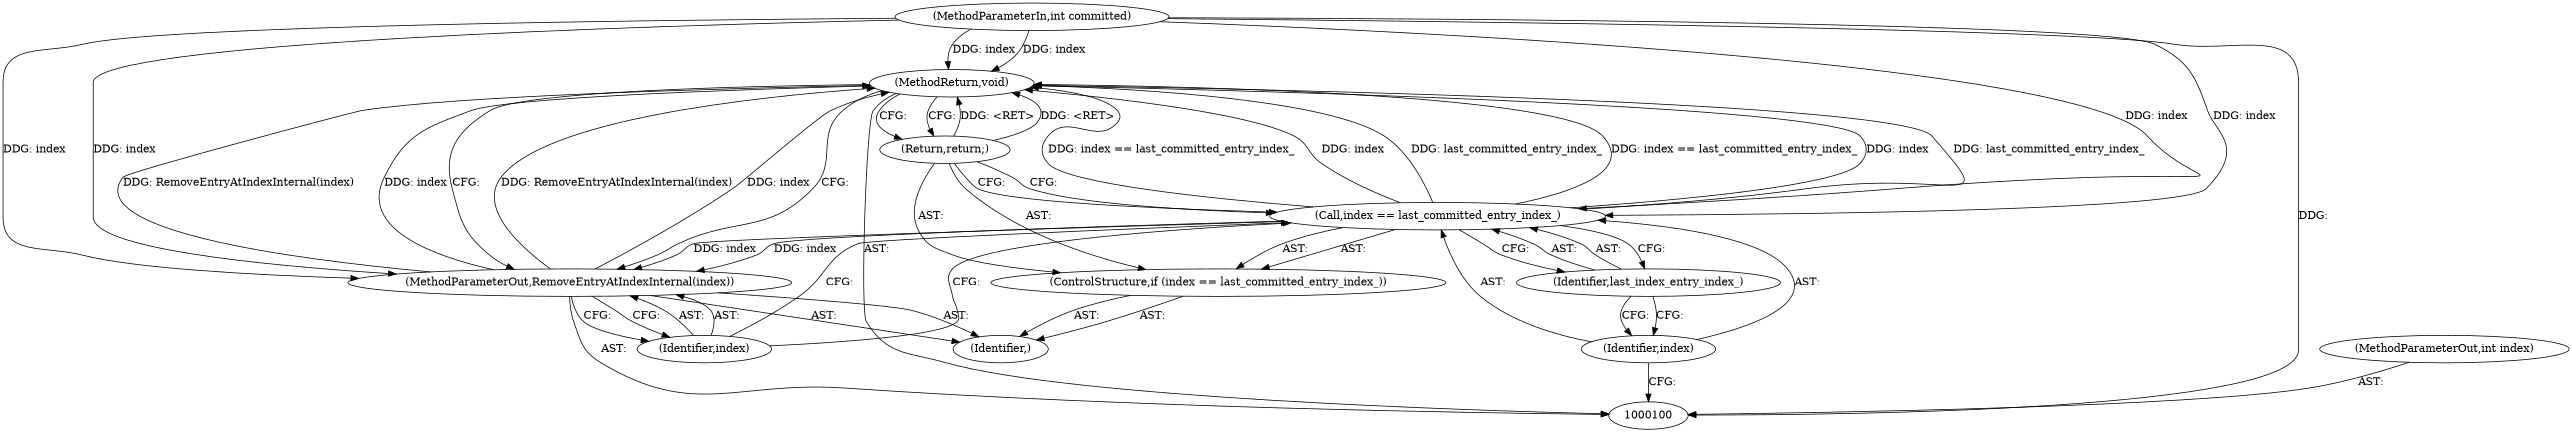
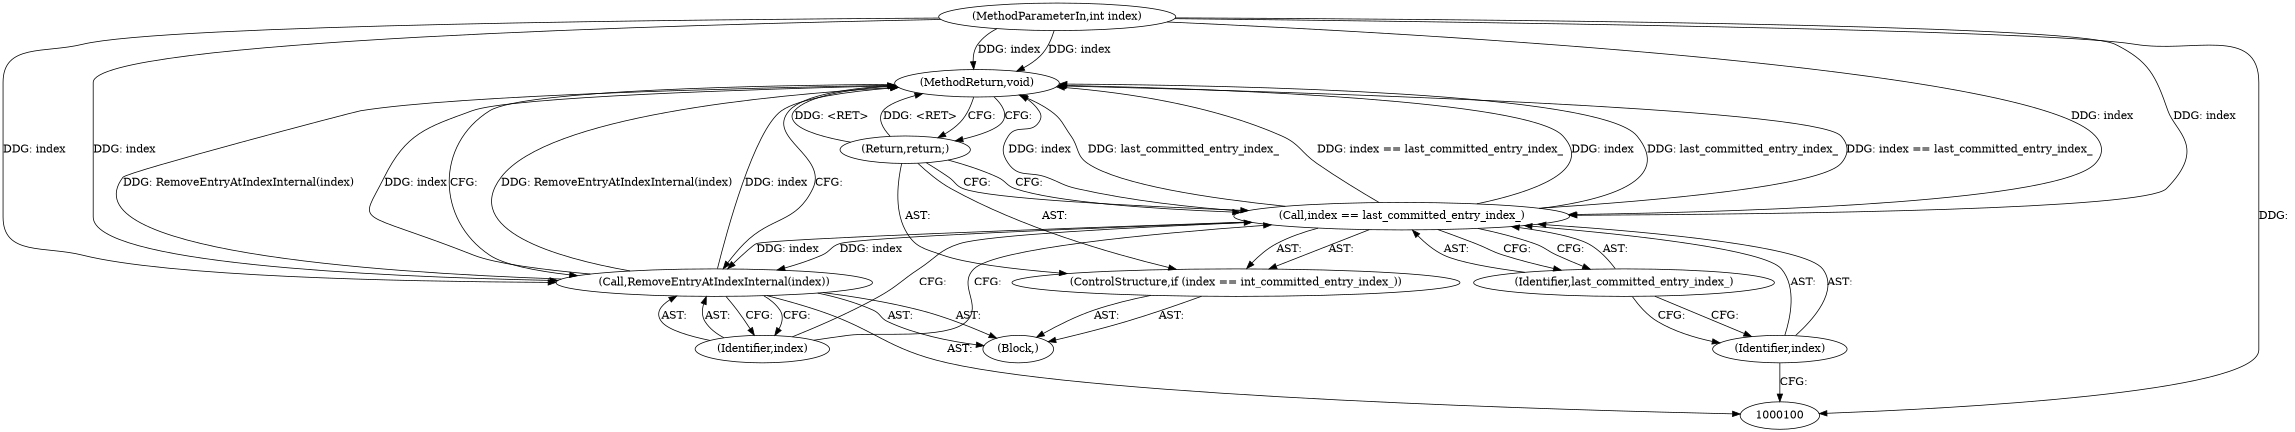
node "(MethodParameterIn,int committed)": label "(MethodParameterIn,int committed)" -> "(MethodParameterIn,int index)"
node "(MethodParameterOut,RemoveEntryAtIndexInternal(index))": label "(MethodParameterOut,RemoveEntryAtIndexInternal(index))" -> "(Call,RemoveEntryAtIndexInternal(index))"
node "(ControlStructure,if (index == last_committed_entry_index_))": label "(ControlStructure,if (index == last_committed_entry_index_))" -> "(ControlStructure,if (index == int_committed_entry_index_))"
node "(Identifier,last_index_entry_index_)": label "(Identifier,last_index_entry_index_)" -> "(Identifier,last_committed_entry_index_)"
node "(Identifier,)": label "(Identifier,)" -> "(Block,)"
node "(MethodParameterOut,int index)": removed
edge "(MethodReturn,void)" -> "1000100": removed, label "AST:"
